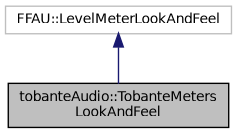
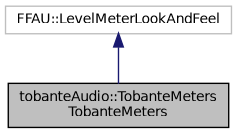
node "tobanteAudio::TobanteMeters LookAndFeel": label "tobanteAudio::TobanteMeters LookAndFeel" -> "tobanteAudio::TobanteMeters TobanteMeters"
